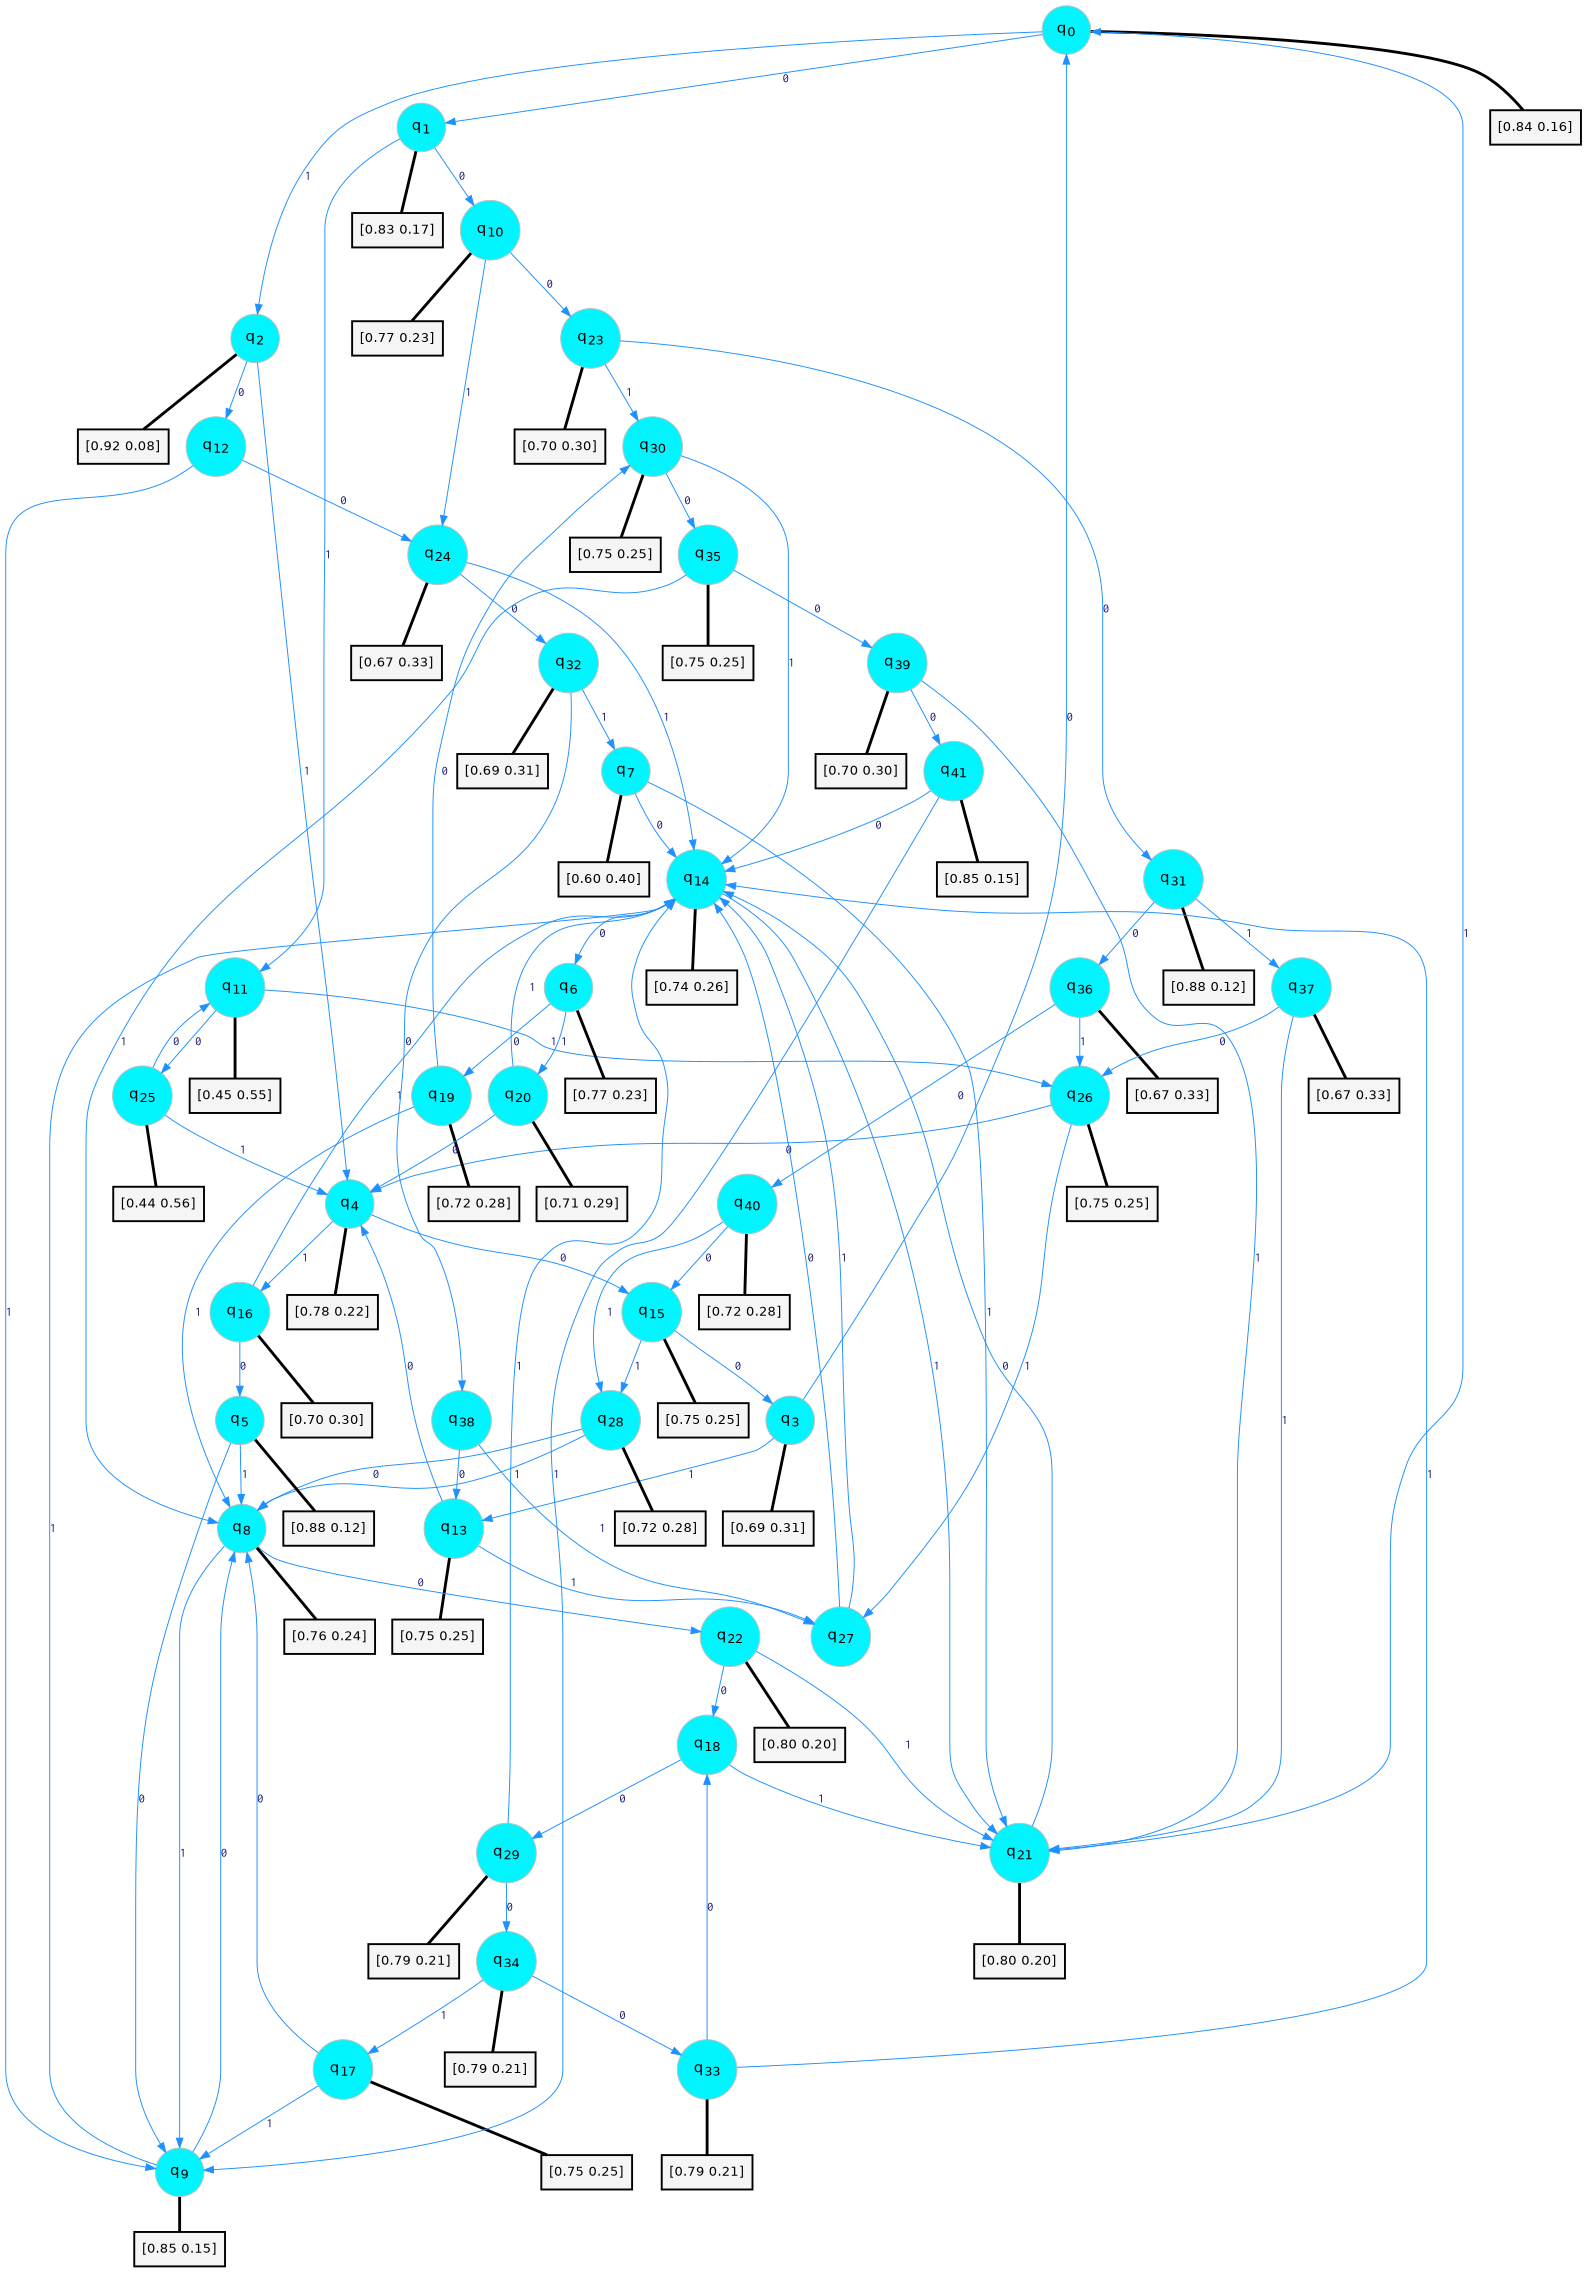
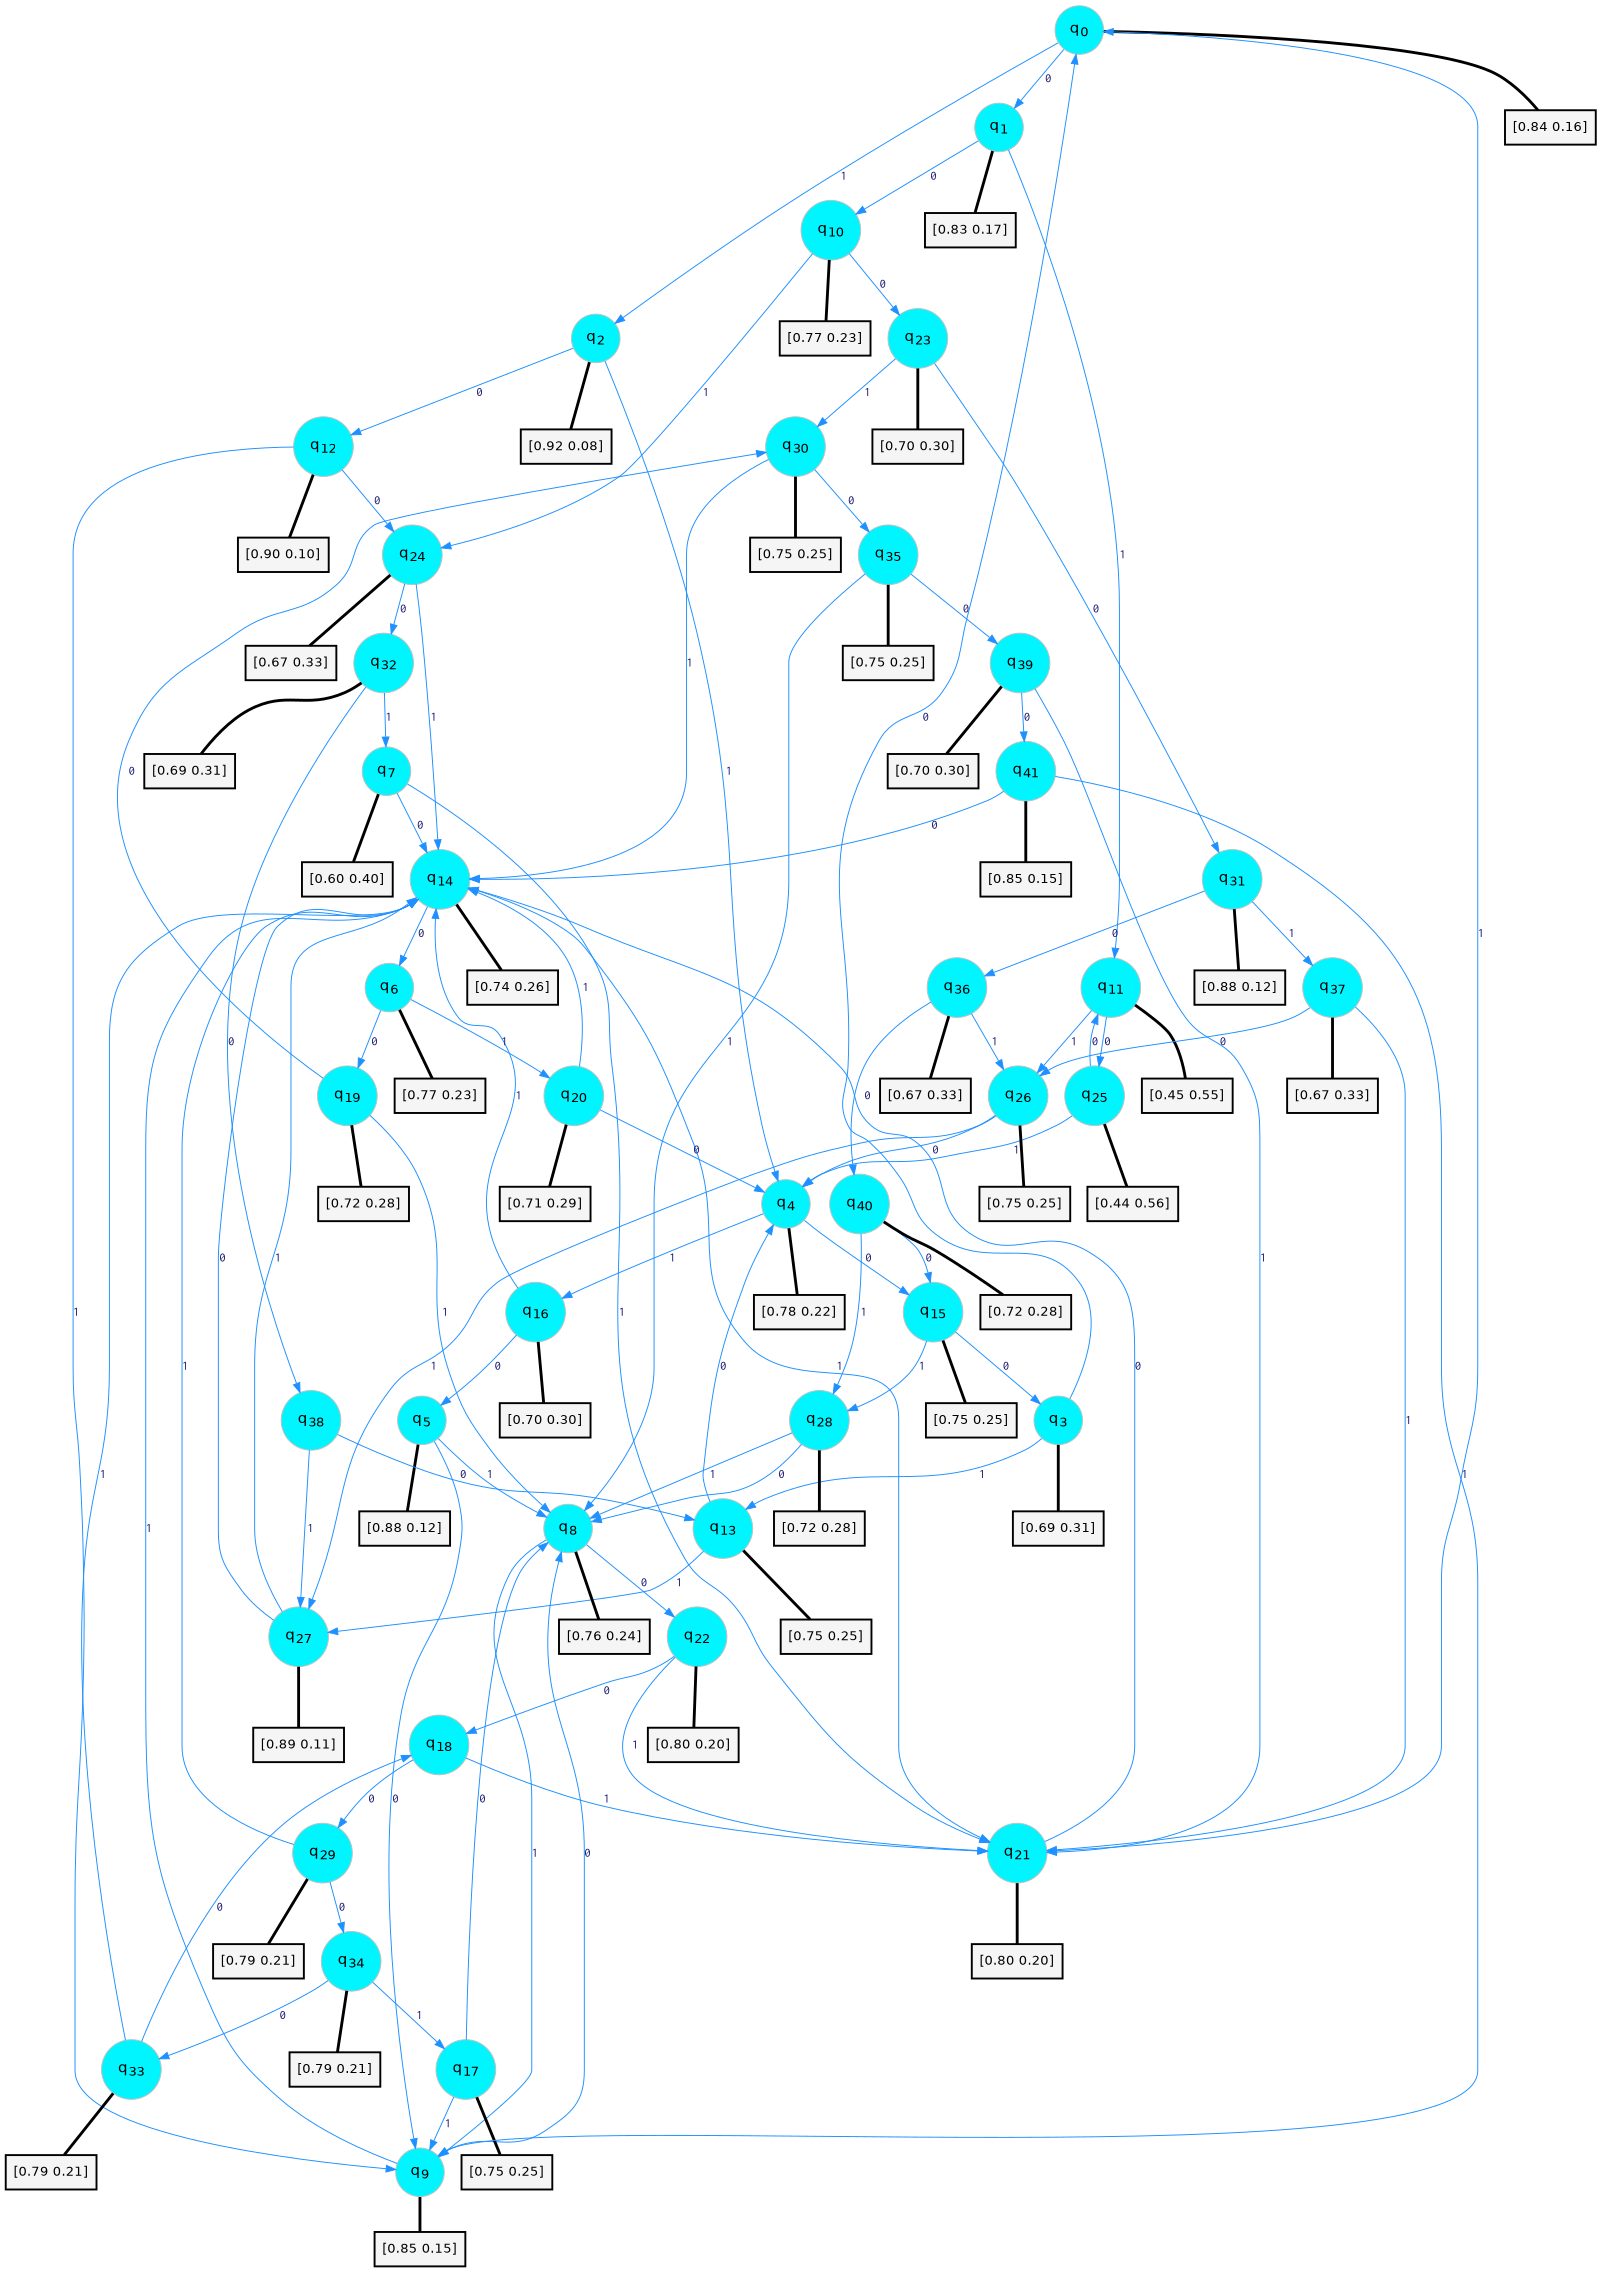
node "[0.90 0.10]": added
node "[0.89 0.11]": added
